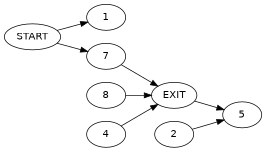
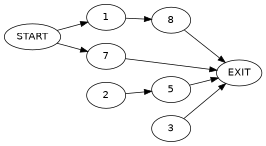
edge "1" -> "8": added
edge "EXIT" -> "5": reversed
node "4": label "4" -> "3"
